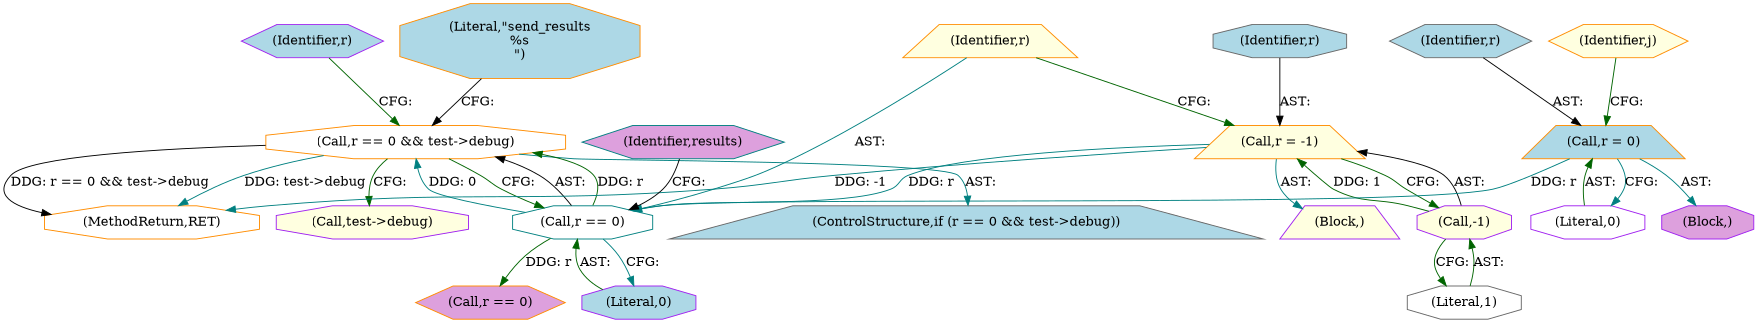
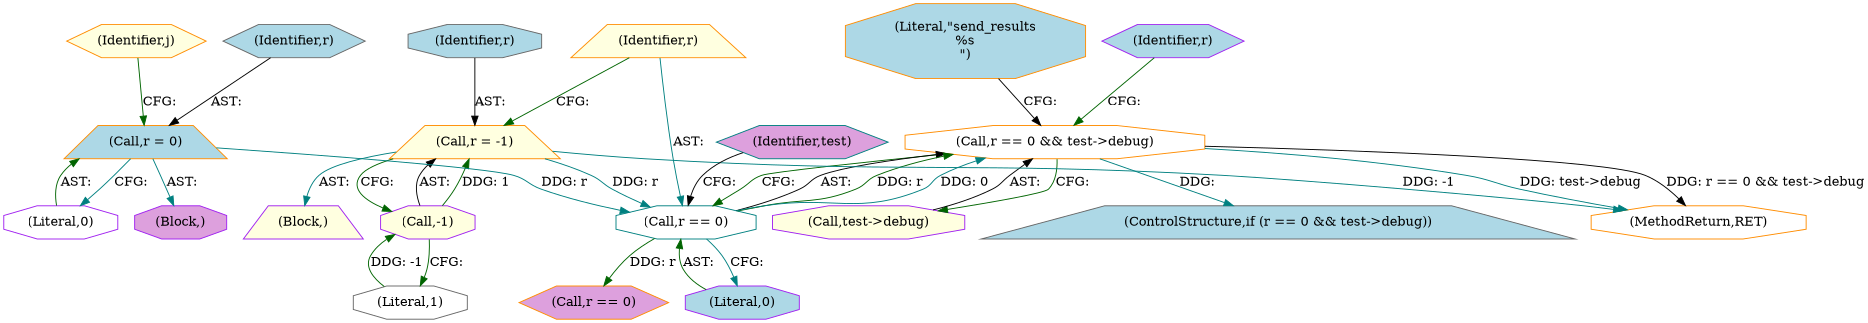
node "(Identifier,results)": label "(Identifier,results)" -> "(Identifier,test)"
edge "(Call,r == 0 && test->debug)" -> "(ControlStructure,if (r == 0 && test->debug))": label "AST: " -> "DDG: "
edge "(Call,test->debug)" -> "(Call,r == 0 && test->debug)": added, label "AST:"
edge "(Literal,1)" -> "(Call,-1)": label "AST: " -> "DDG: -1"
